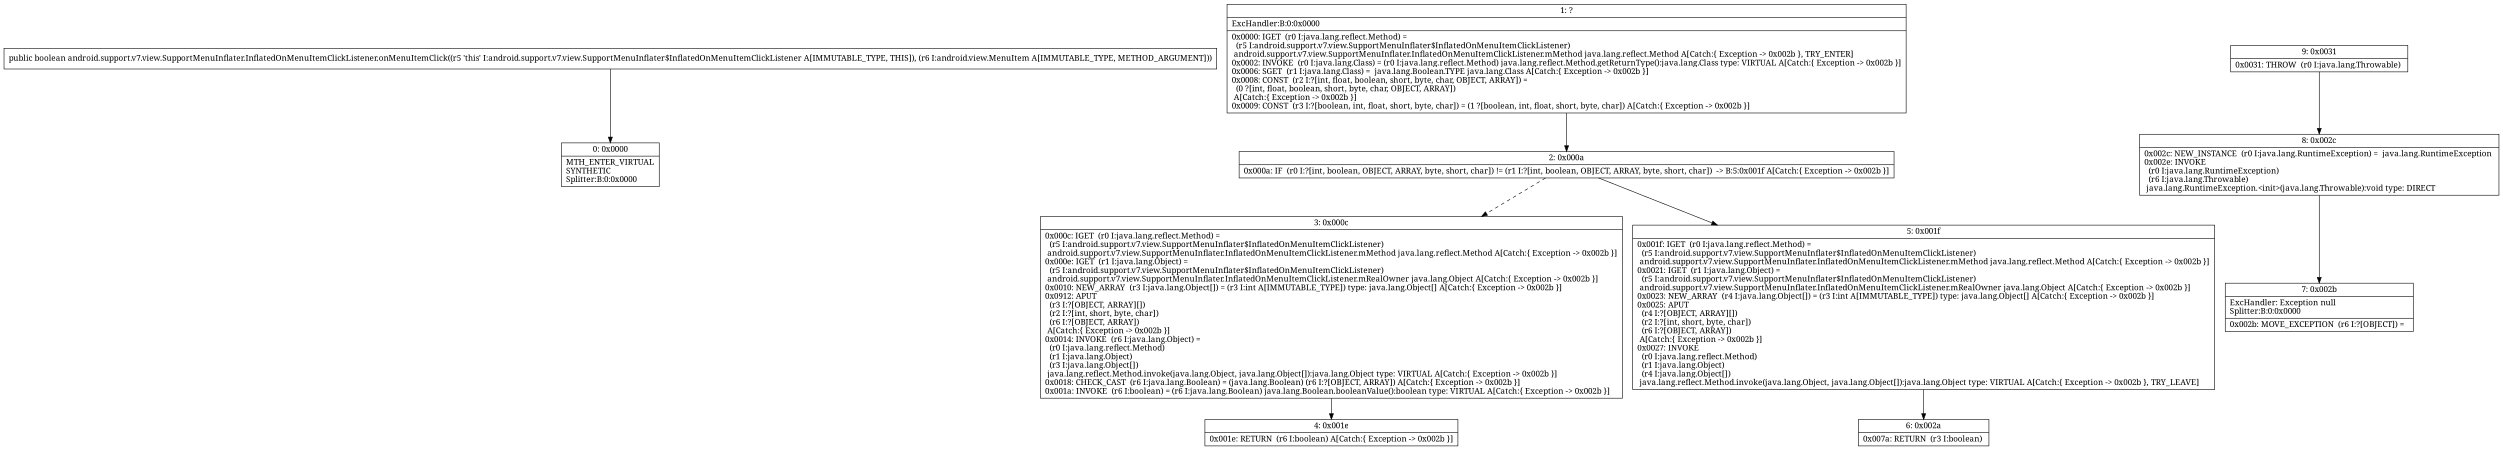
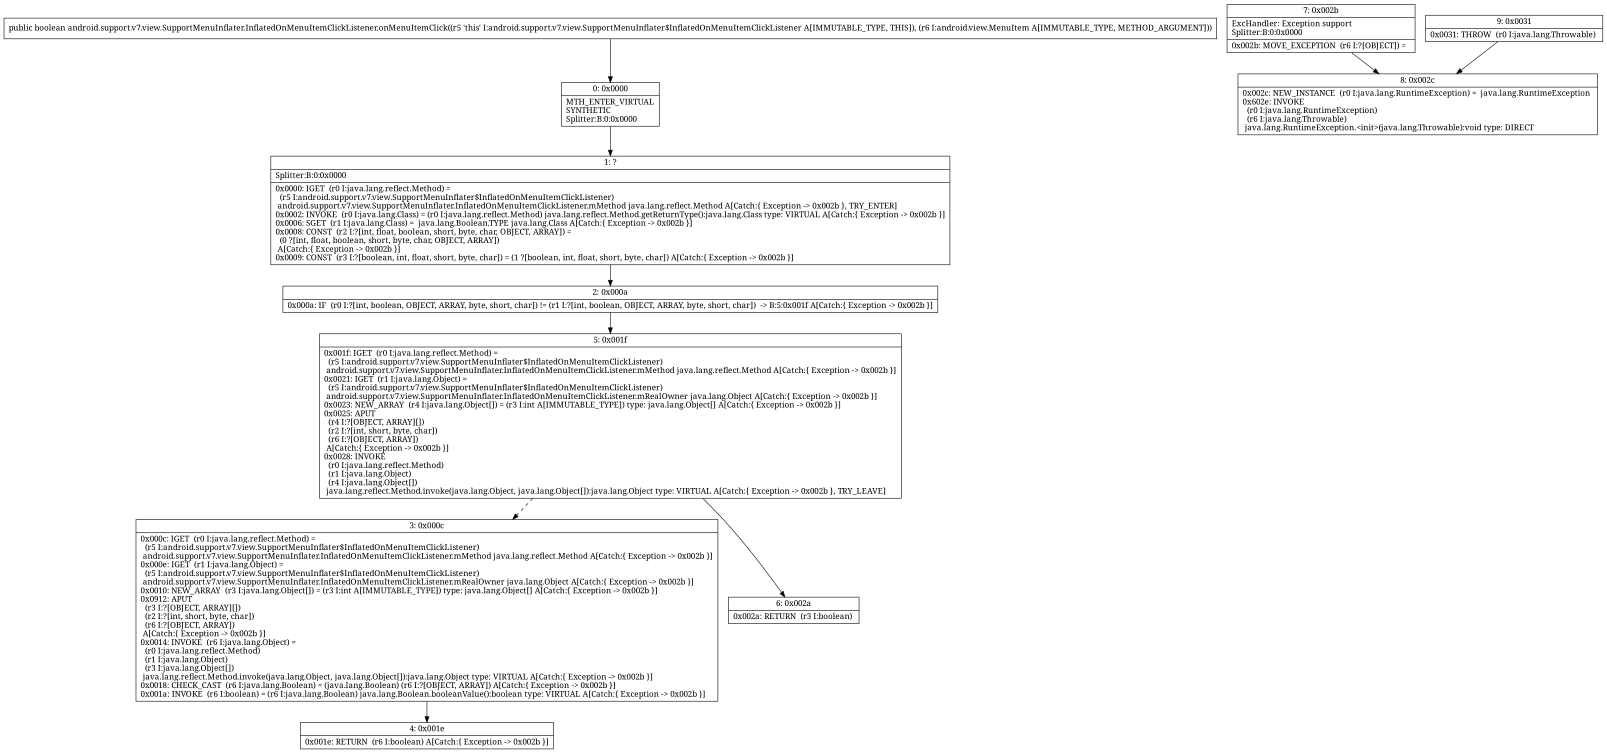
node "1: ?": text "ExcHandler:B:0:0x0000" -> "Splitter:B:0:0x0000"
edge "0: 0x0000" -> "1: ?": added
node "8: 0x002c": text "0x002e: INVOKE" -> "0x602e: INVOKE"
edge "2: 0x000a" -> "3: 0x000c": now "5: 0x001f" -> "3: 0x000c"
edge "8: 0x002c" -> "7: 0x002b": reversed
node "7: 0x002b": text "ExcHandler: Exception null" -> "ExcHandler: Exception support"
node "5: 0x001f": text "0x0027: INVOKE" -> "0x0028: INVOKE"
node "6: 0x002a": text "0x007a: RETURN  (r3 I:boolean)" -> "0x002a: RETURN  (r3 I:boolean)"
